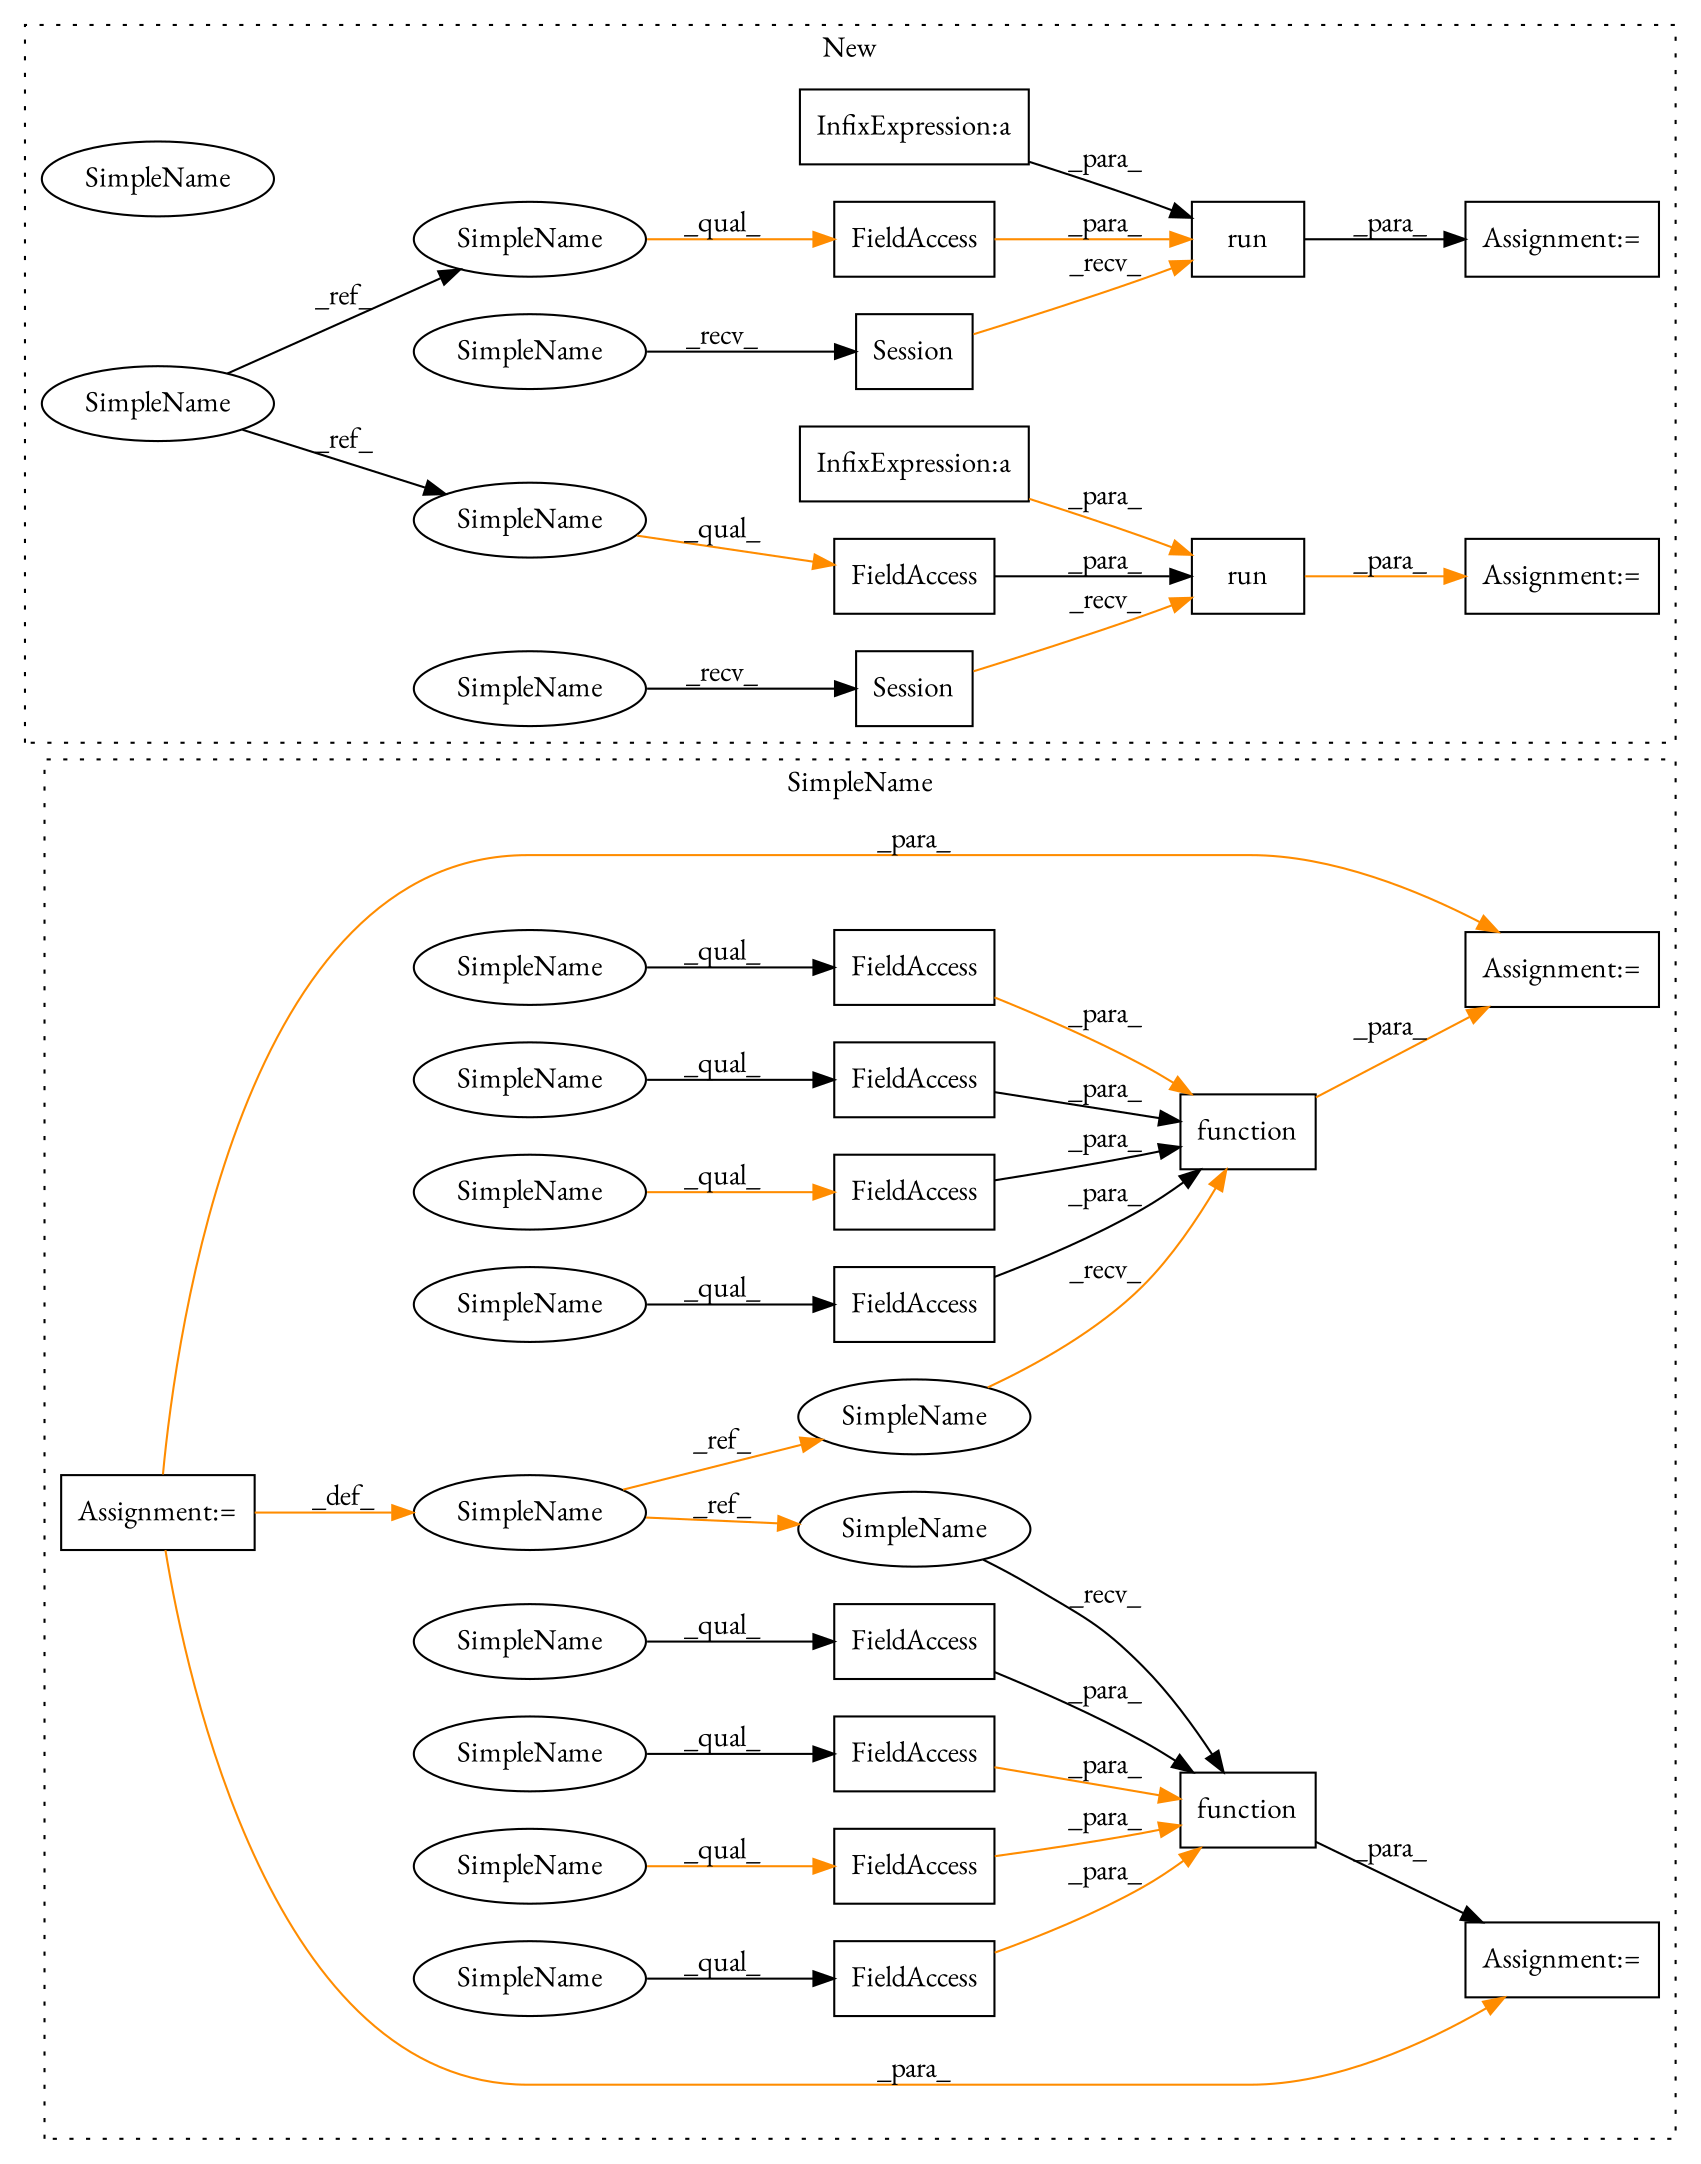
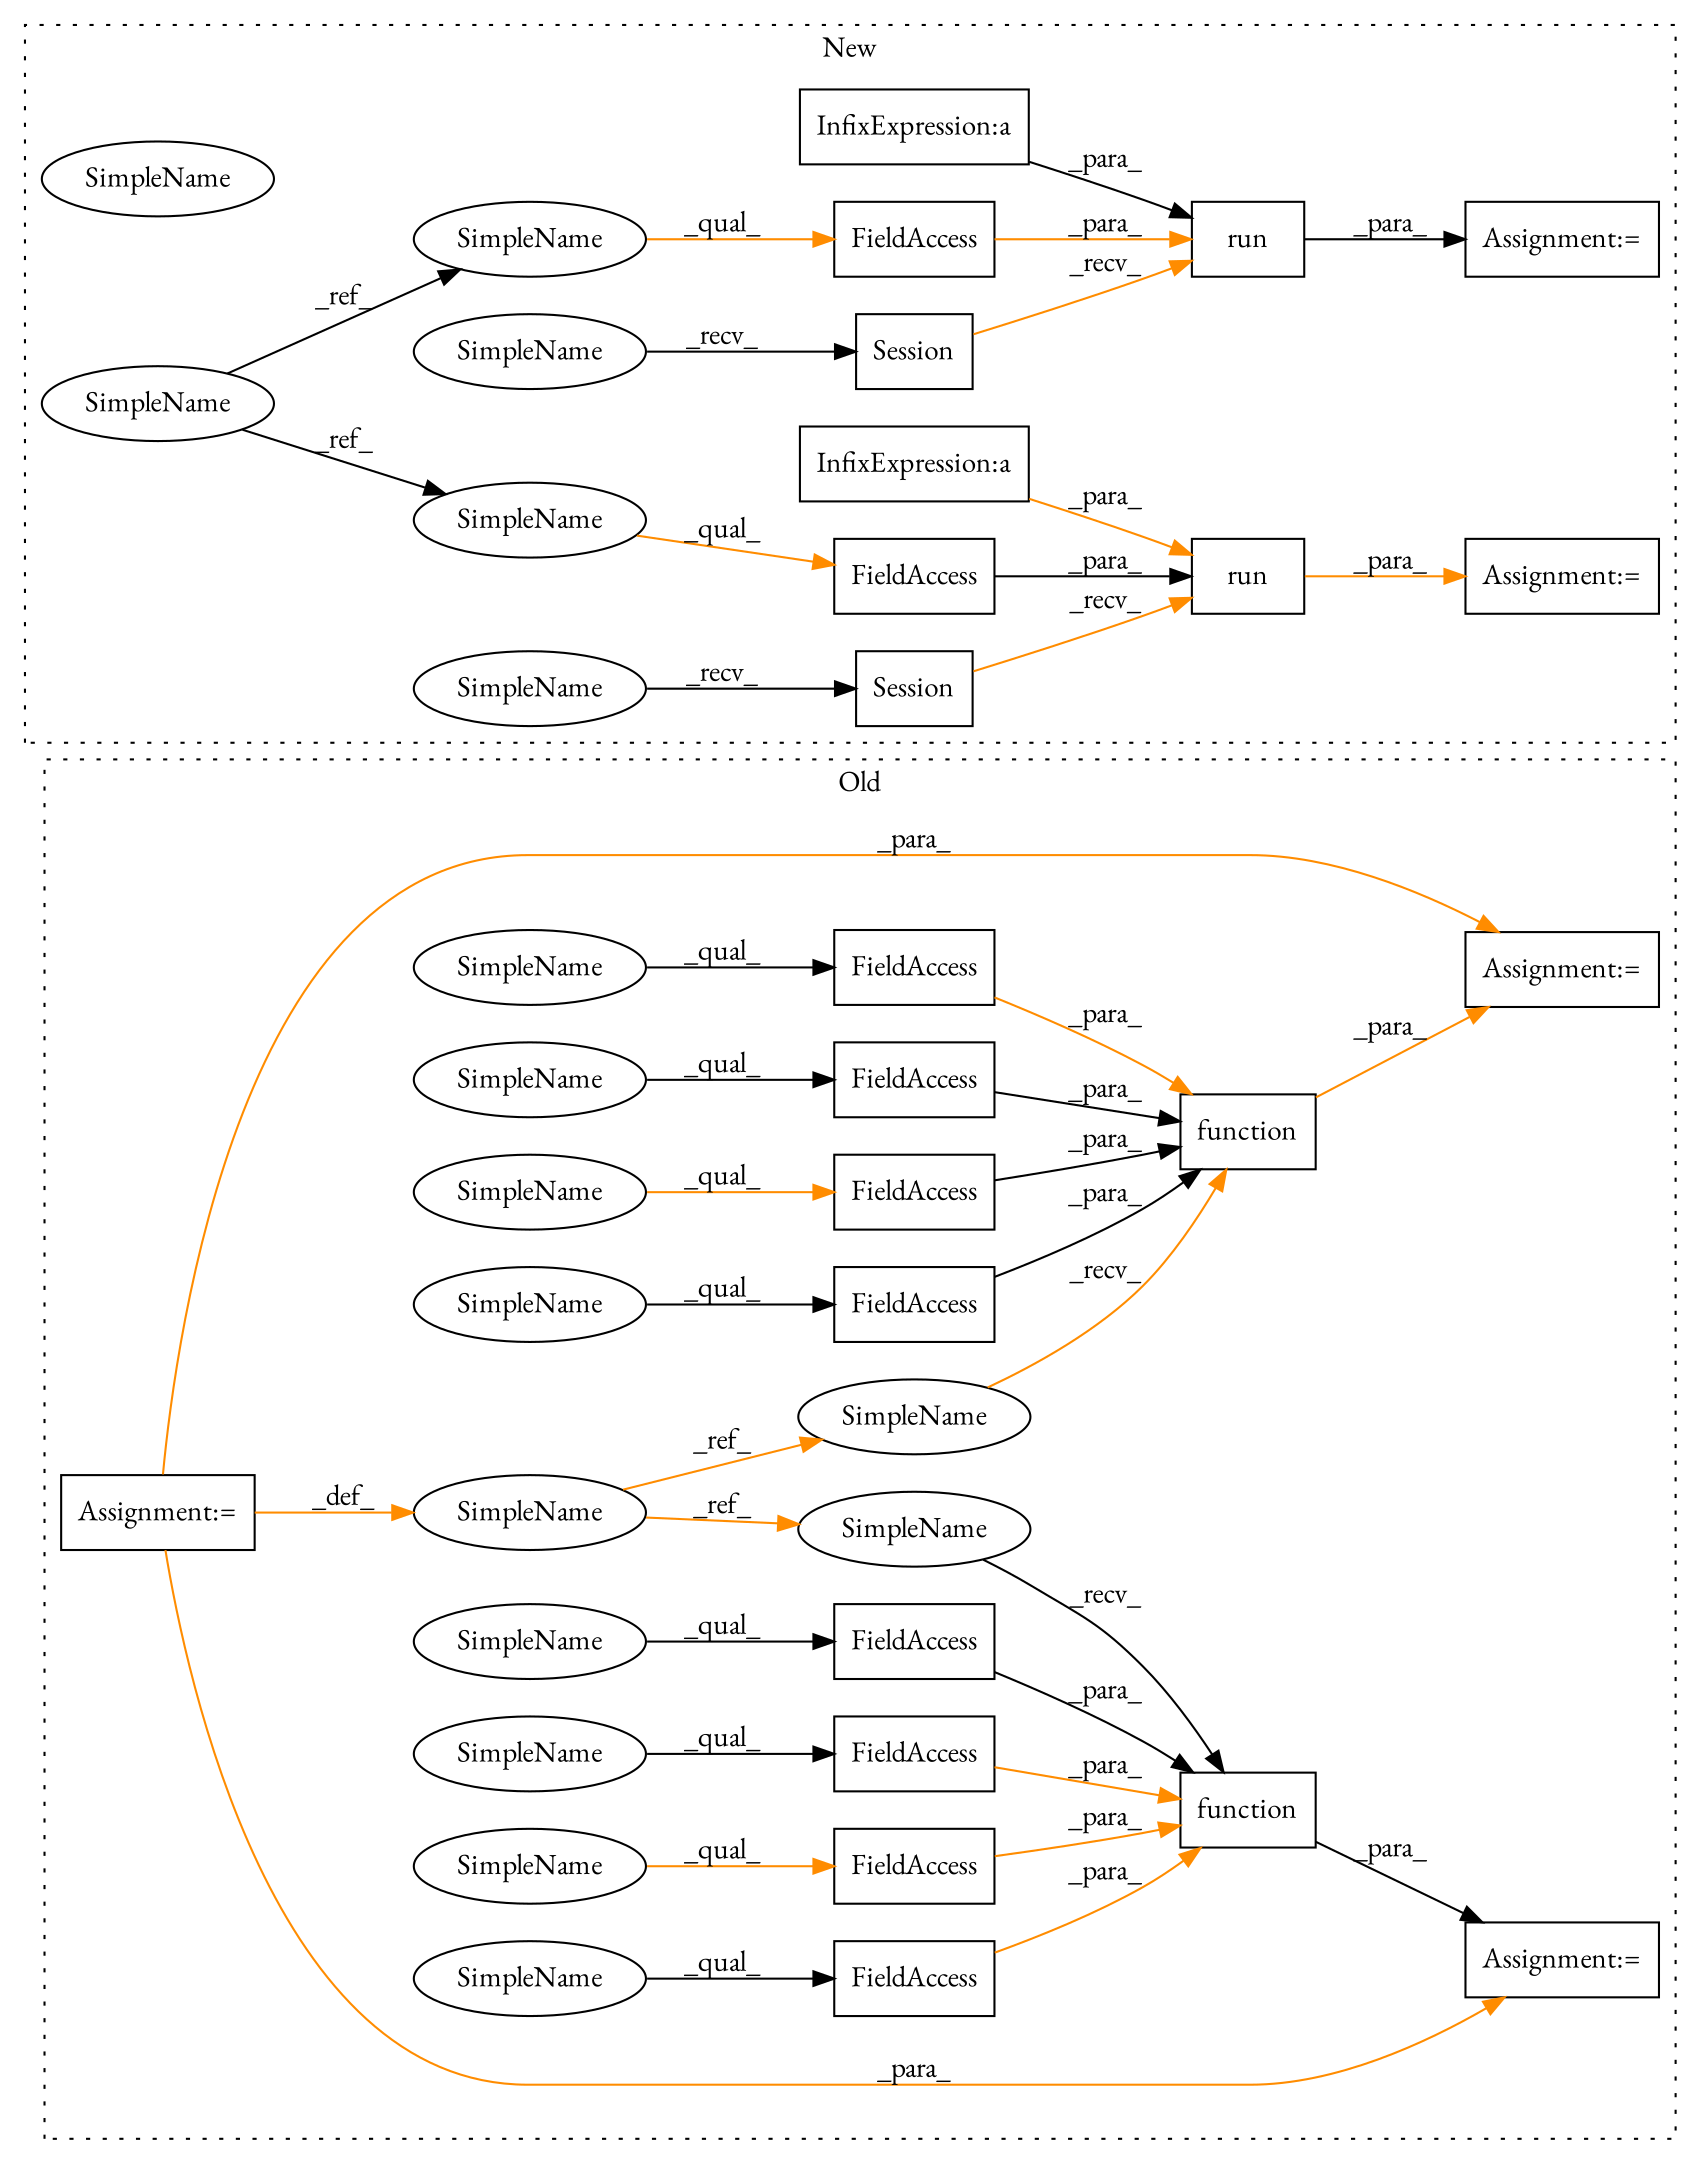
cluster "SimpleName": label "SimpleName" -> "Old"
